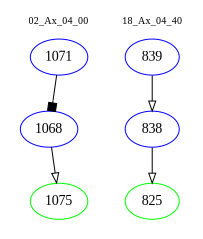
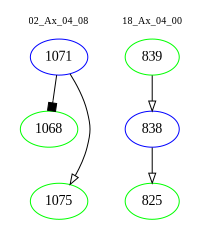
cluster "02_Ax_04_00": label "02_Ax_04_00" -> "02_Ax_04_08"
cluster "18_Ax_04_40": label "18_Ax_04_40" -> "18_Ax_04_00"
node "839": color blue -> green
node "1068": color blue -> green
edge "1068" -> "1075": now "1071" -> "1075"
